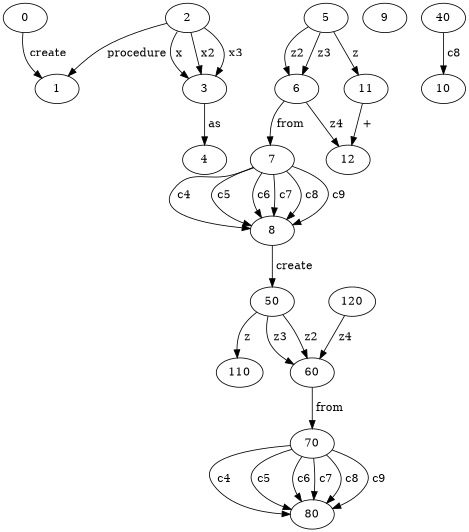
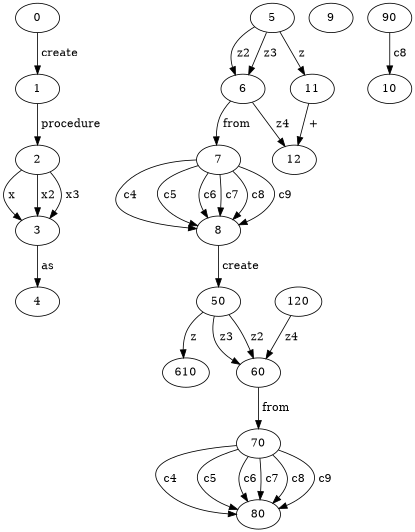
node "40": label "40" -> "90"
edge "2" -> "1": reversed
node "110": label "110" -> "610"
